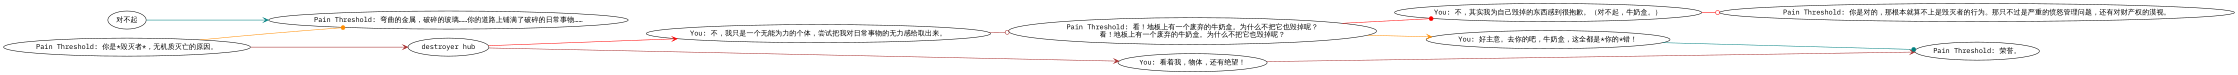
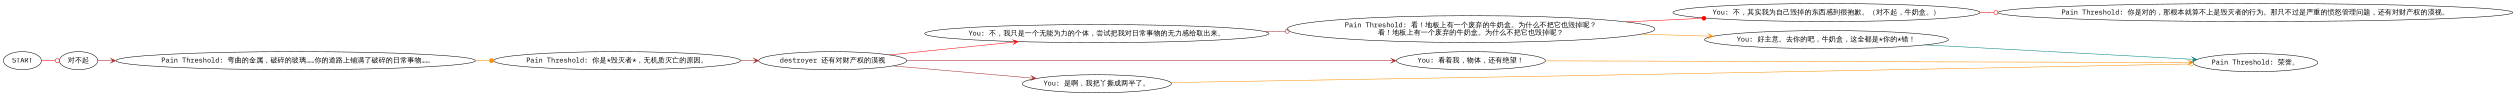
edge "对不起" -> "Pain Threshold: 弯曲的金属，破碎的玻璃……你的道路上铺满了破碎的日常事物……": color teal -> brown
edge "Pain Threshold: 你是*毁灭者*，无机质灭亡的原因。" -> "Pain Threshold: 弯曲的金属，破碎的玻璃……你的道路上铺满了破碎的日常事物……": reversed
edge "You: 好主意。去你的吧，牛奶盒，这全都是*你的*错！" -> "Pain Threshold: 荣誉。": arrowhead dot -> vee
node "destroyer hub": label "destroyer hub" -> "destroyer 还有对财产权的漠视"
edge "You: 看着我，物体，还有绝望！" -> "Pain Threshold: 荣誉。": color brown -> darkorange
node "START": added
node "You: 是啊，我把丫撕成两半了。": added
